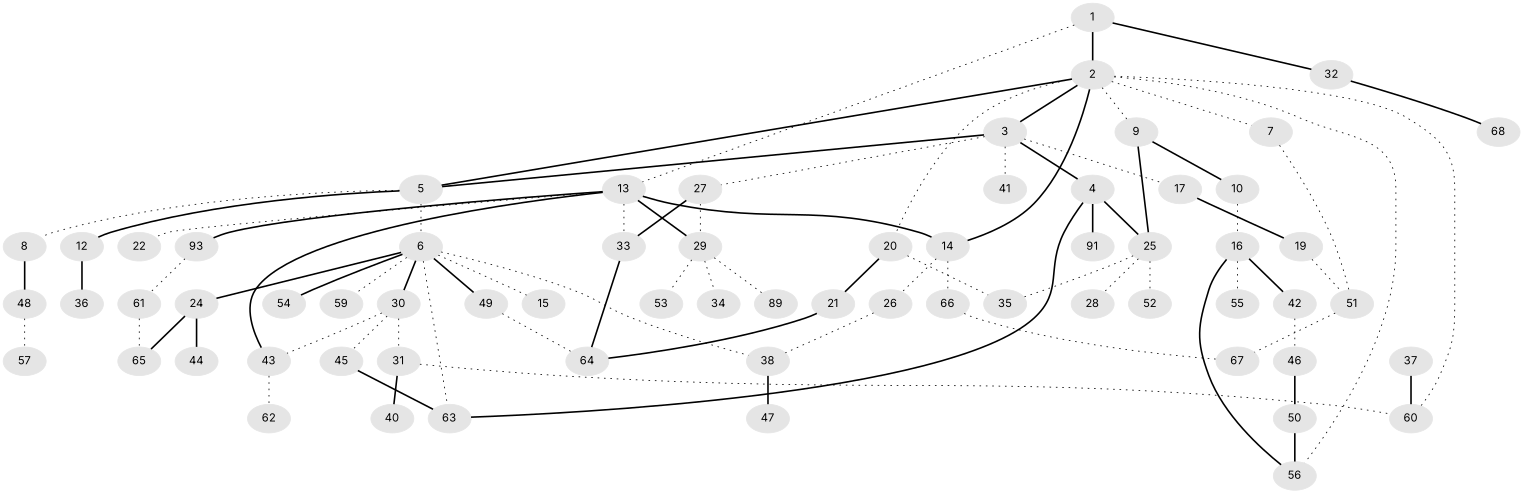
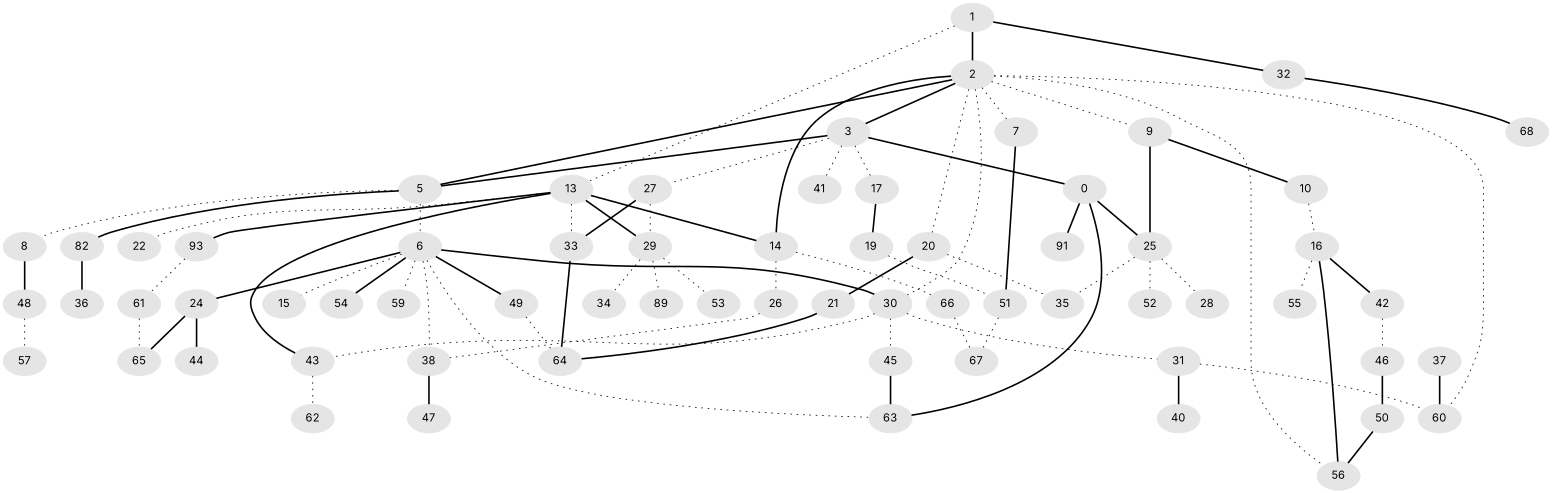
node "4": label "4" -> "0"
edge "2" -- "30": added
edge "7" -- "51": style dotted -> bold
node "12": label "12" -> "82"
